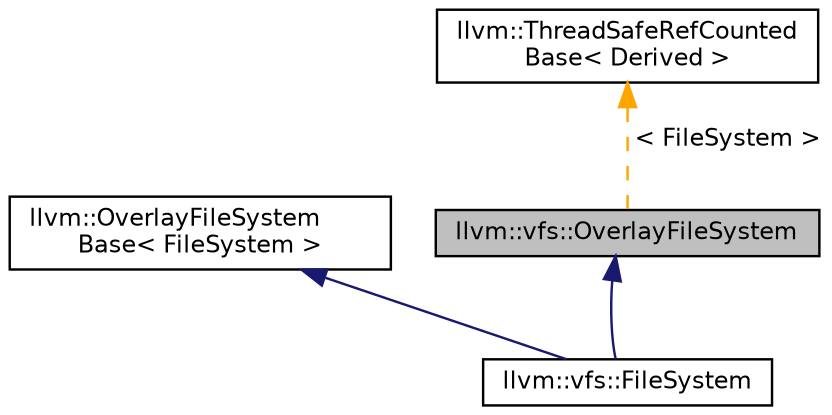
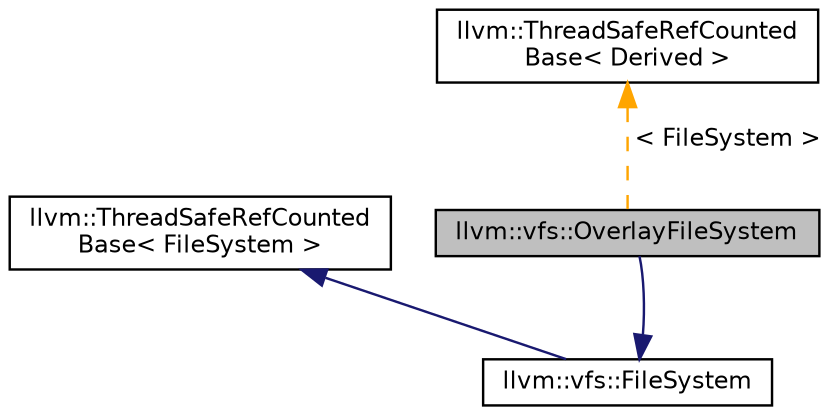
node "llvm::OverlayFileSystem Base< FileSystem >": label "llvm::OverlayFileSystem Base< FileSystem >" -> "llvm::ThreadSafeRefCounted Base< FileSystem >"
edge "llvm::vfs::FileSystem" -> "llvm::vfs::OverlayFileSystem": reversed
